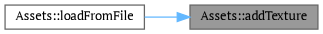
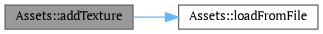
edge "Assets::loadFromFile" -> "Assets::addTexture": reversed
